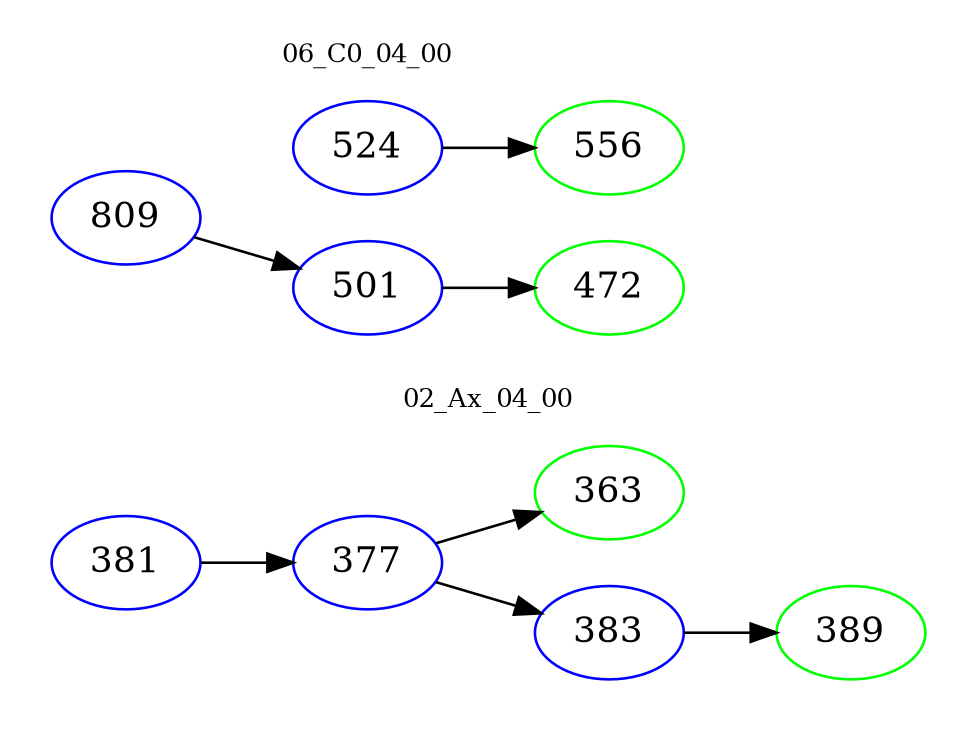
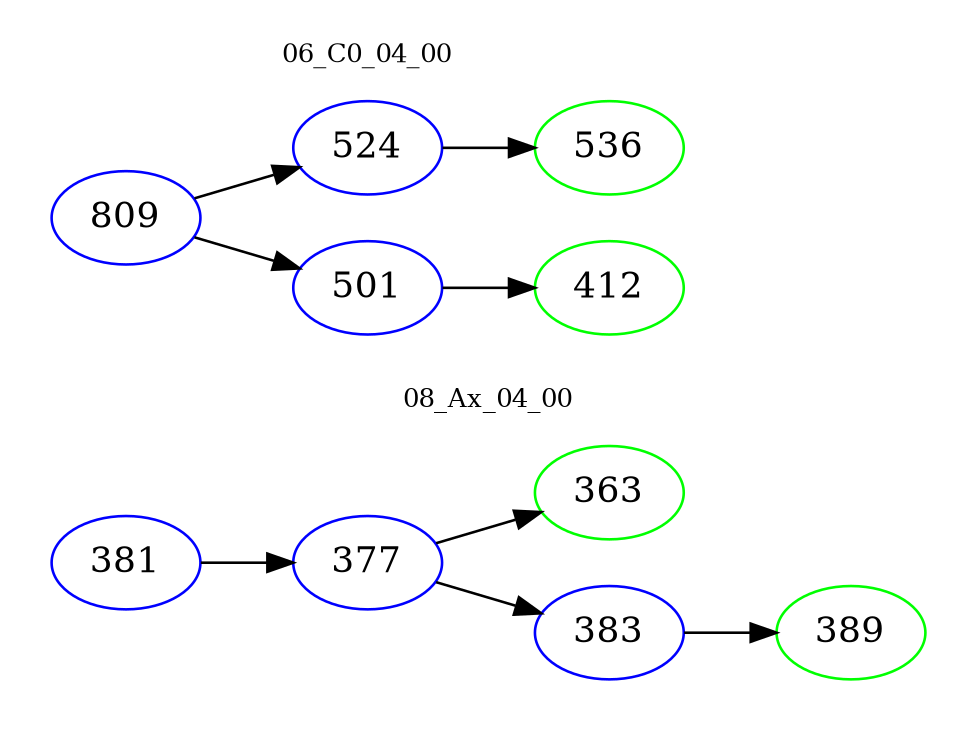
node "556": label "556" -> "536"
edge "809" -> "524": added
node "472": label "472" -> "412"
cluster "02_Ax_04_00": label "02_Ax_04_00" -> "08_Ax_04_00"
